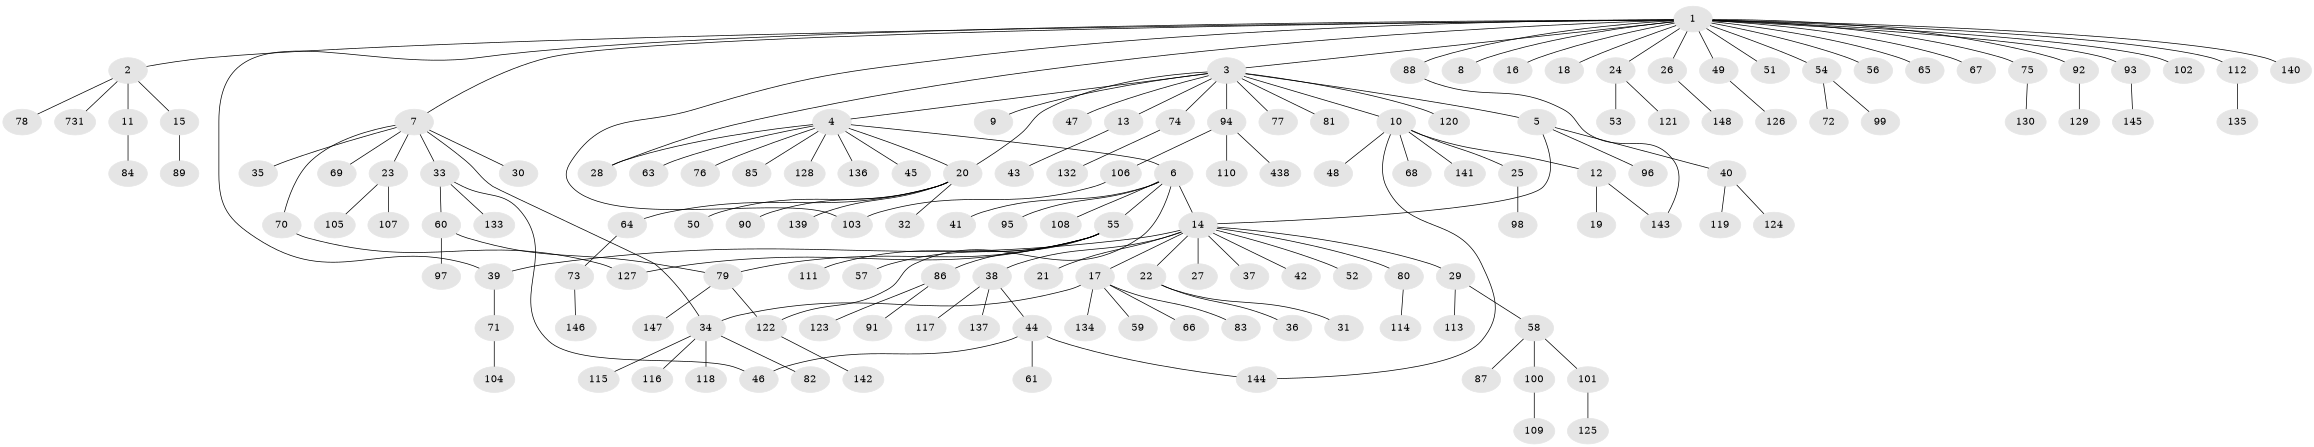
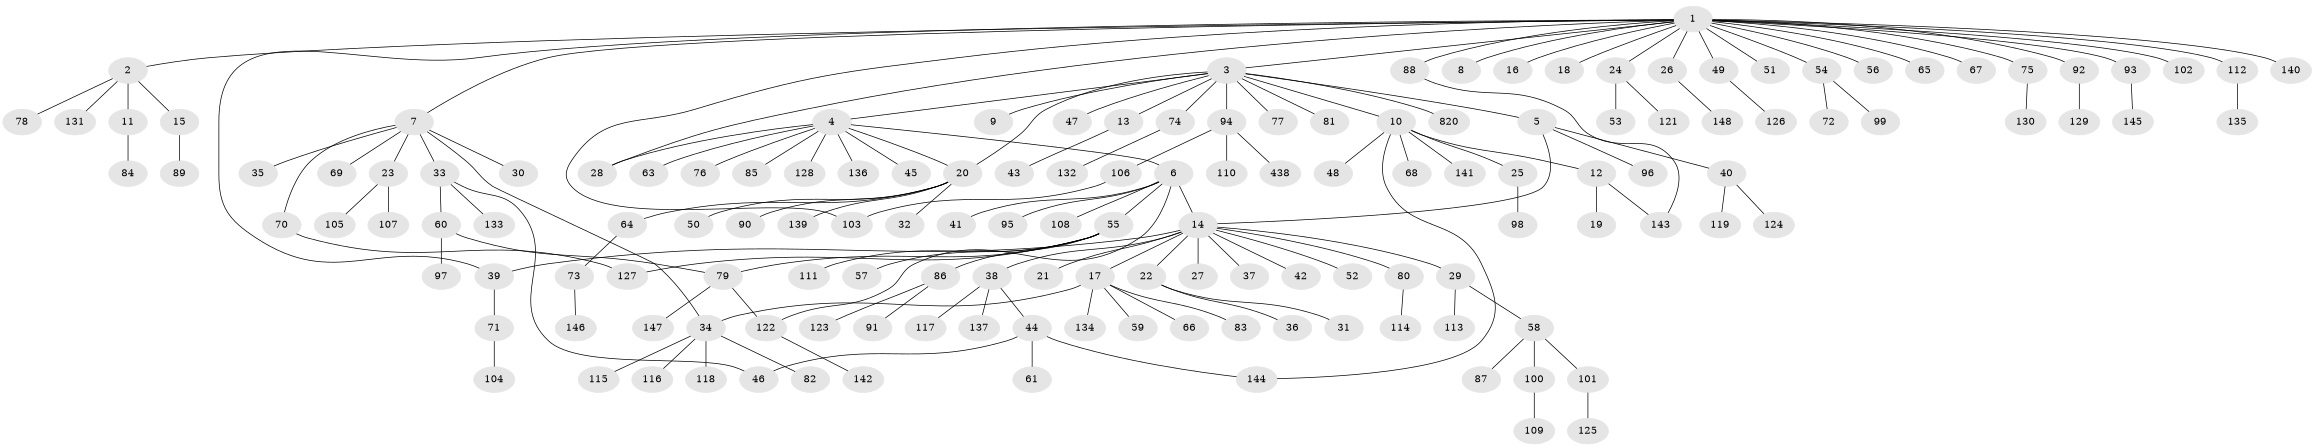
node "731": label "731" -> "131"
node "120": label "120" -> "820"
